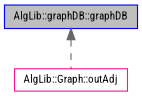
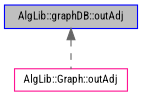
node "AlgLib::graphDB::graphDB": label "AlgLib::graphDB::graphDB" -> "AlgLib::graphDB::outAdj"
